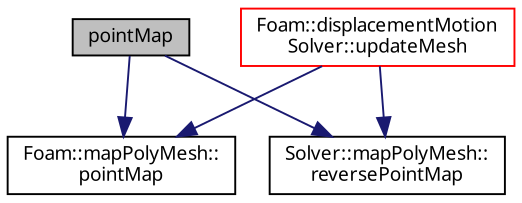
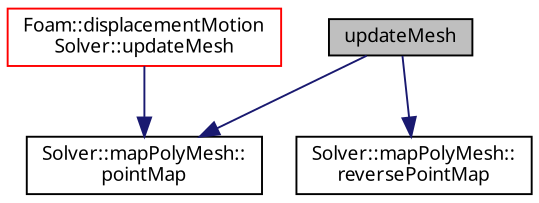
node "pointMap": label "pointMap" -> "updateMesh"
edge "Foam::displacementMotion Solver::updateMesh" -> "Solver::mapPolyMesh:: reversePointMap": removed
node "Foam::mapPolyMesh:: pointMap": label "Foam::mapPolyMesh:: pointMap" -> "Solver::mapPolyMesh:: pointMap"
